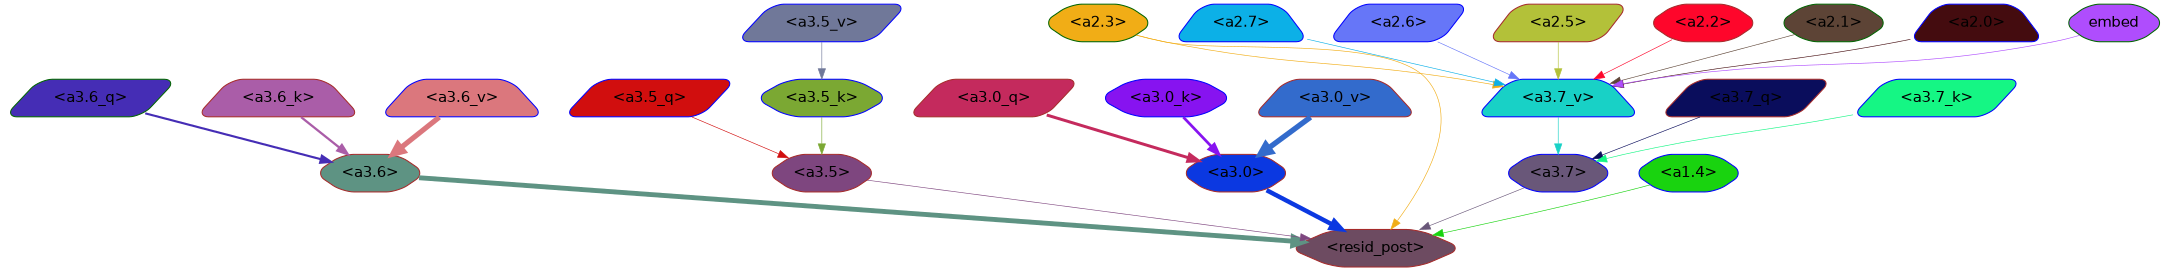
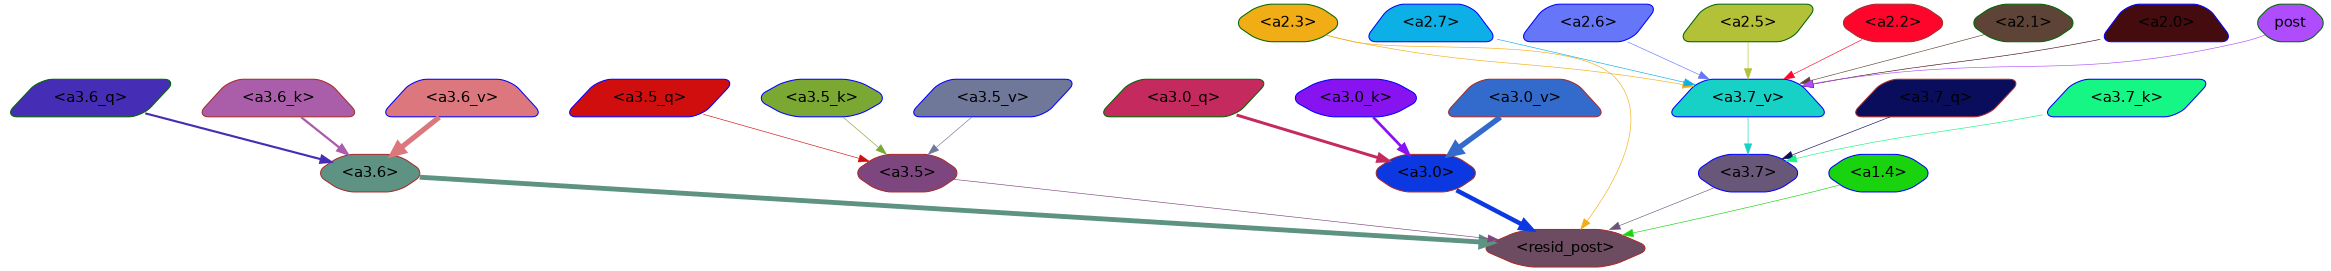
node "<a2.5>": color brown -> darkgreen
node "embed": label "embed" -> "post"
edge "<a3.5_v>" -> "<a3.5_k>": now "<a3.5_v>" -> "<a3.5>"
node "<a3.0_q>": color brown -> darkgreen
